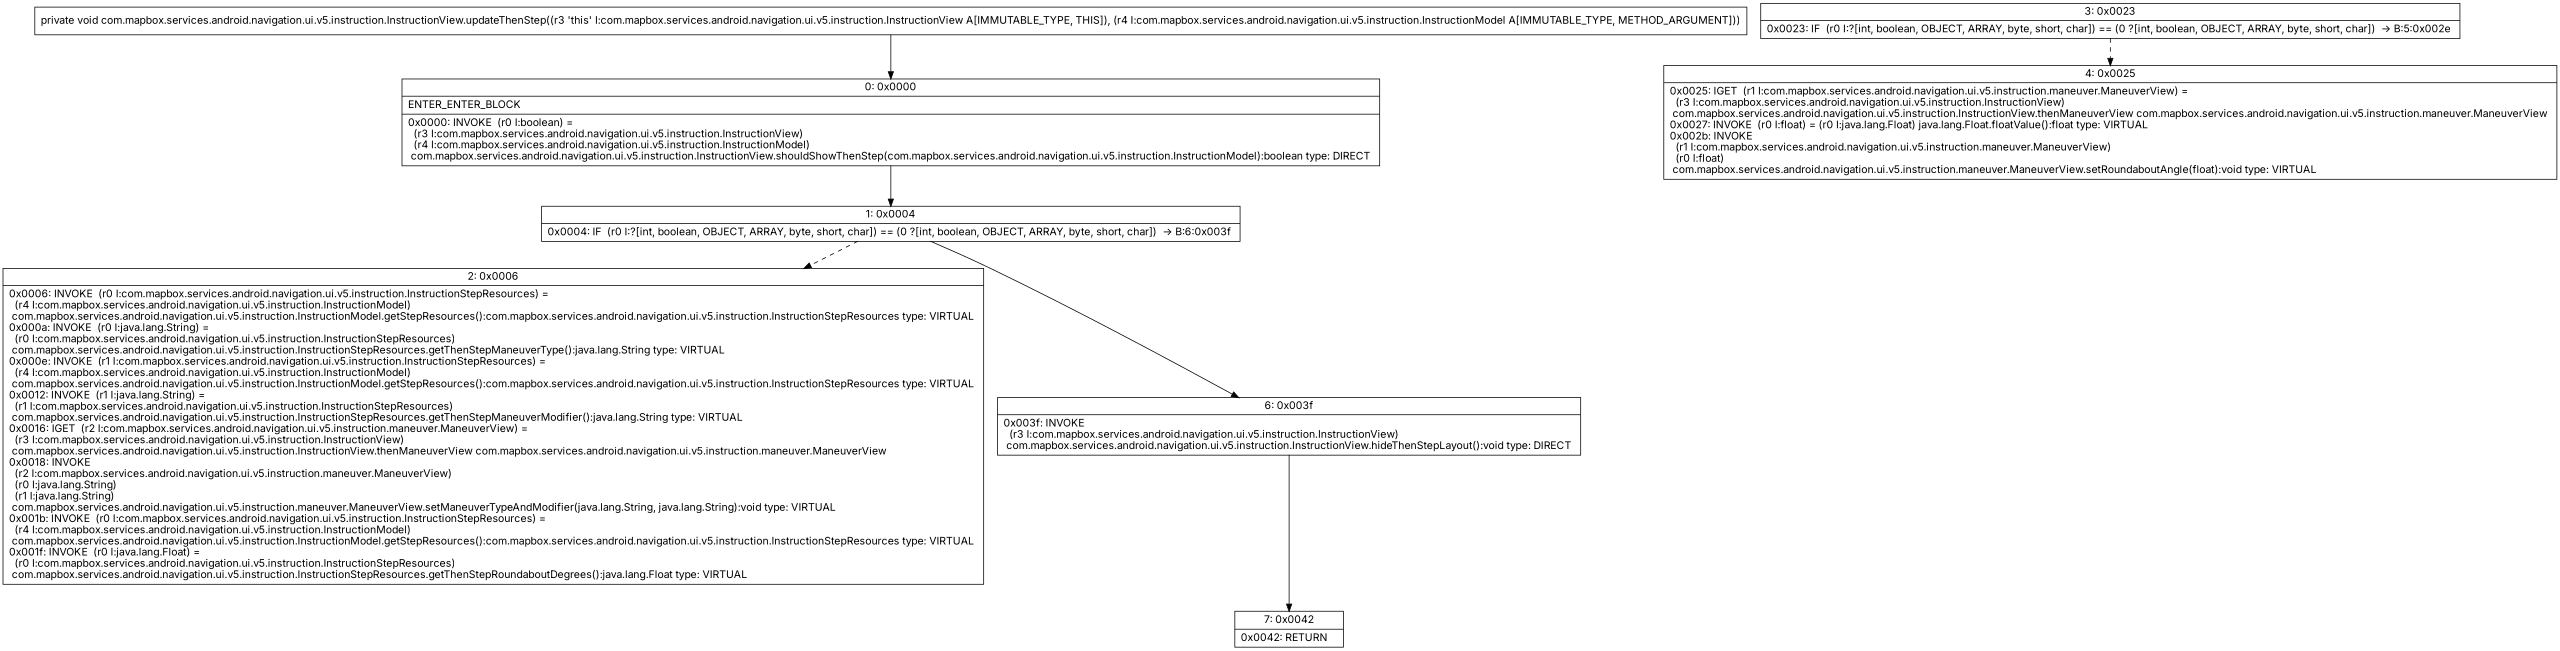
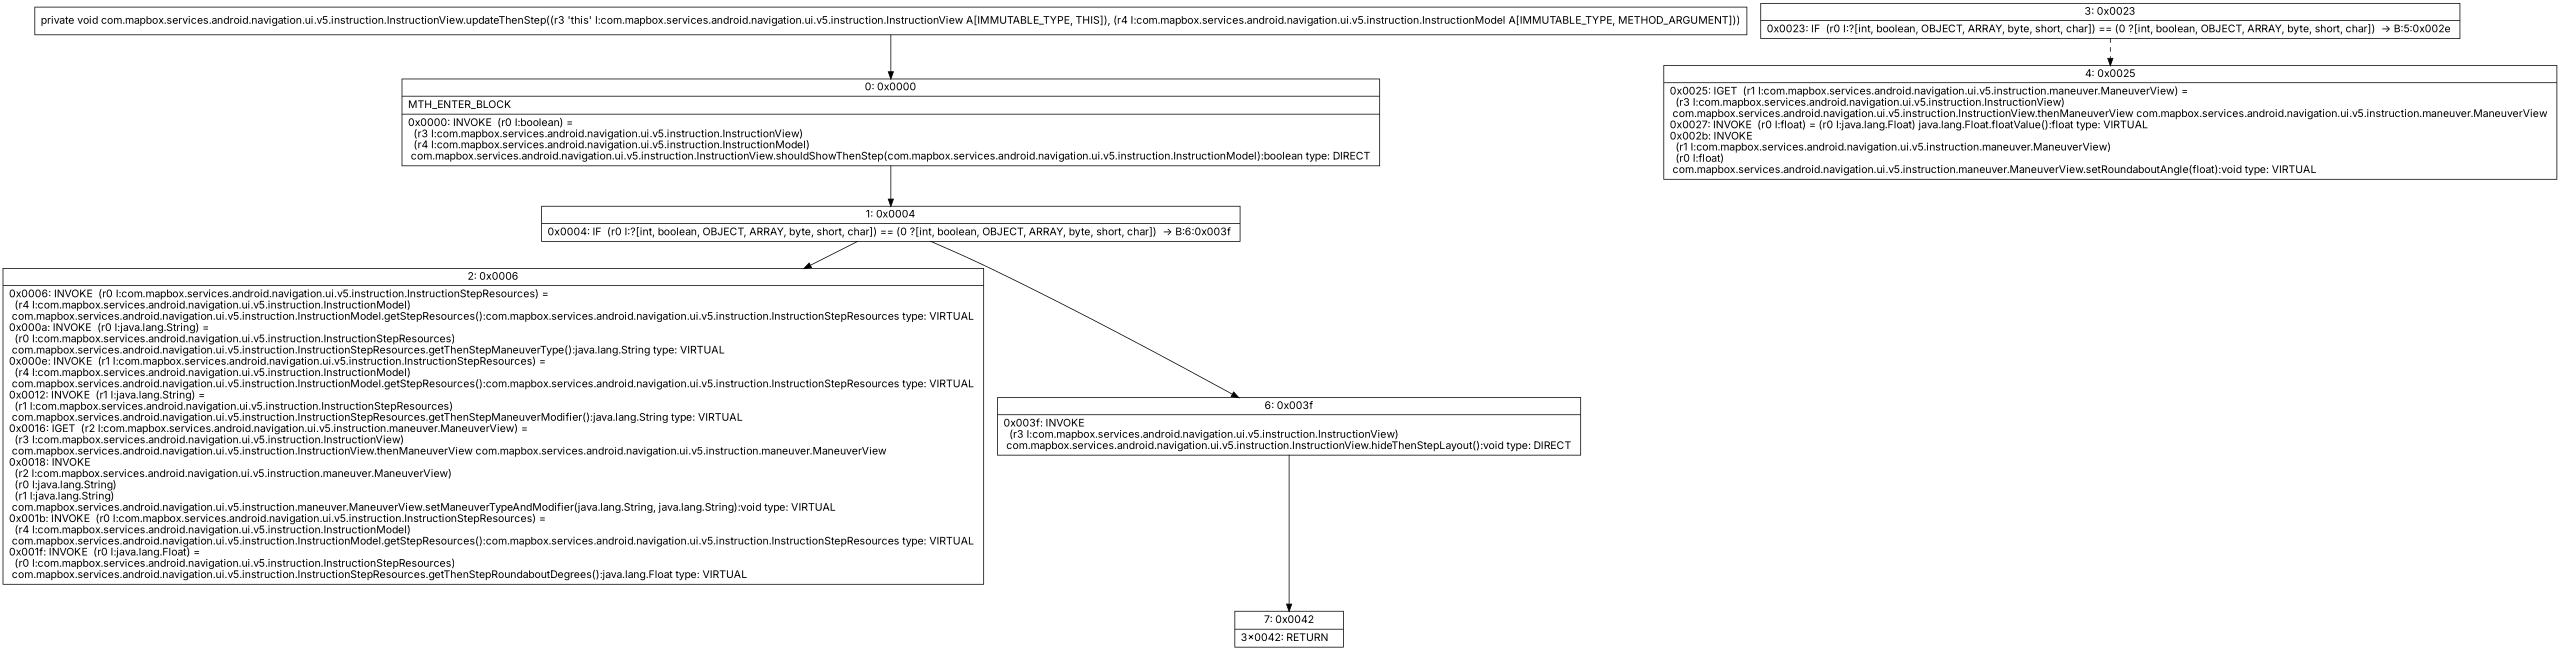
node "0: 0x0000": text "ENTER_ENTER_BLOCK" -> "MTH_ENTER_BLOCK"
edge "1: 0x0004" -> "2: 0x0006": style dashed -> solid
node "7: 0x0042": text "0x0042: RETURN" -> "3x0042: RETURN"
